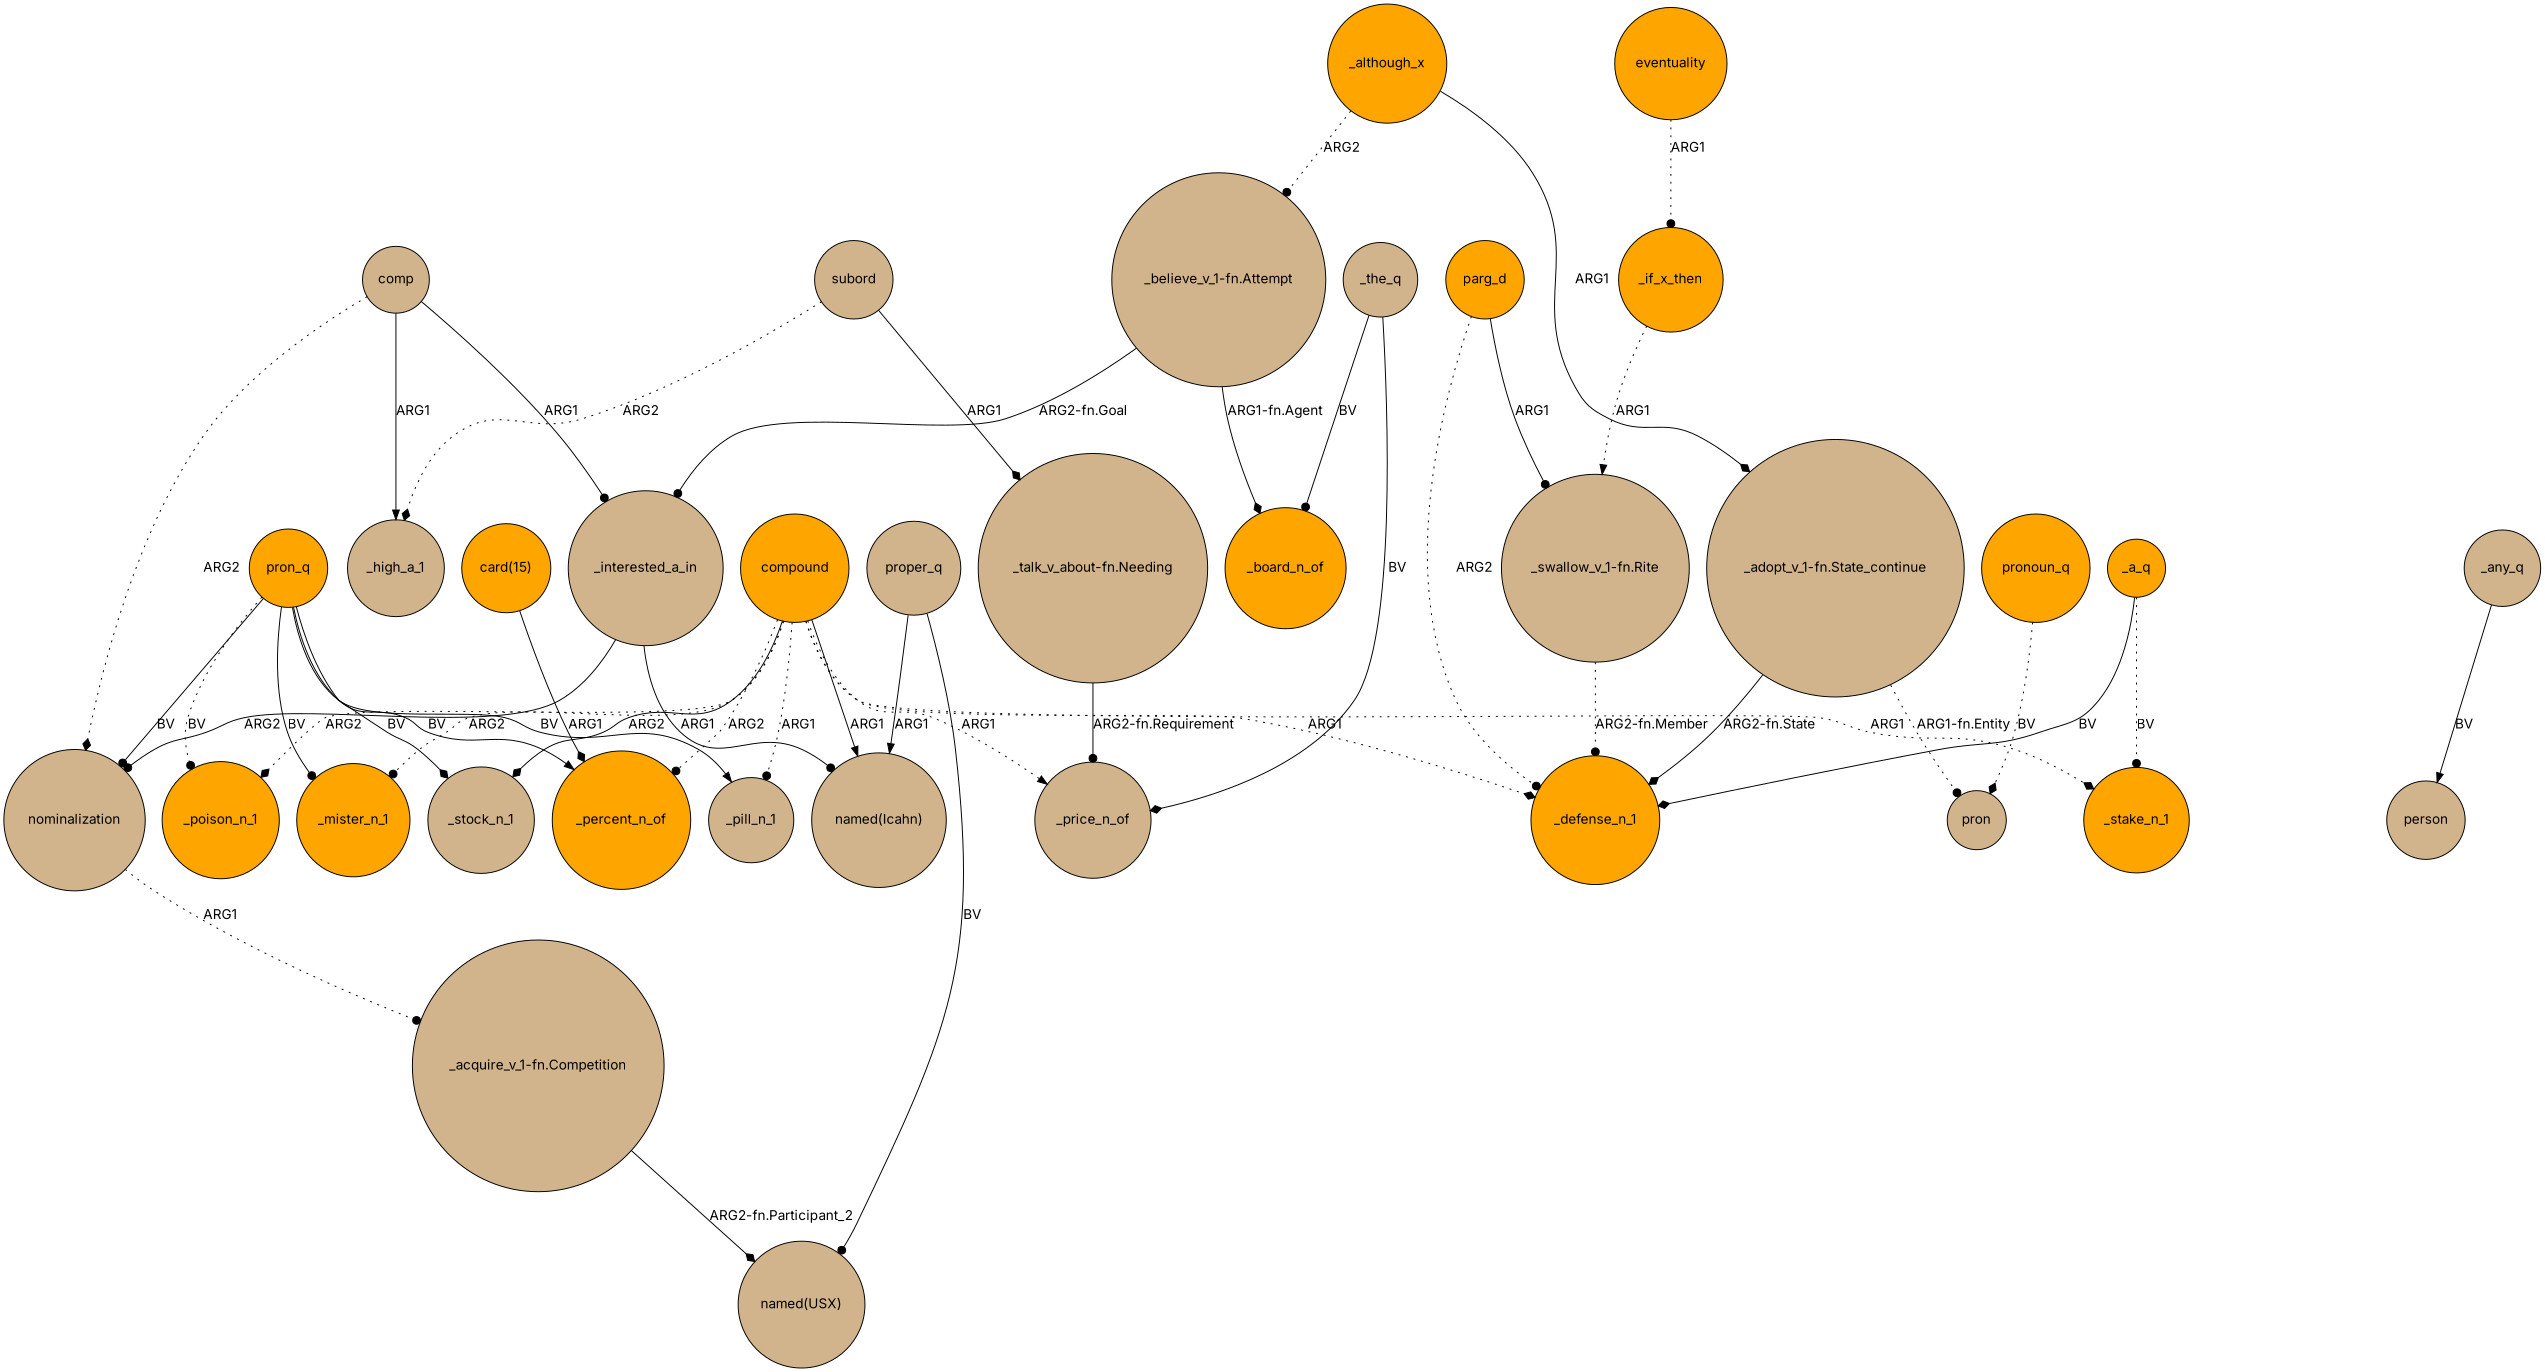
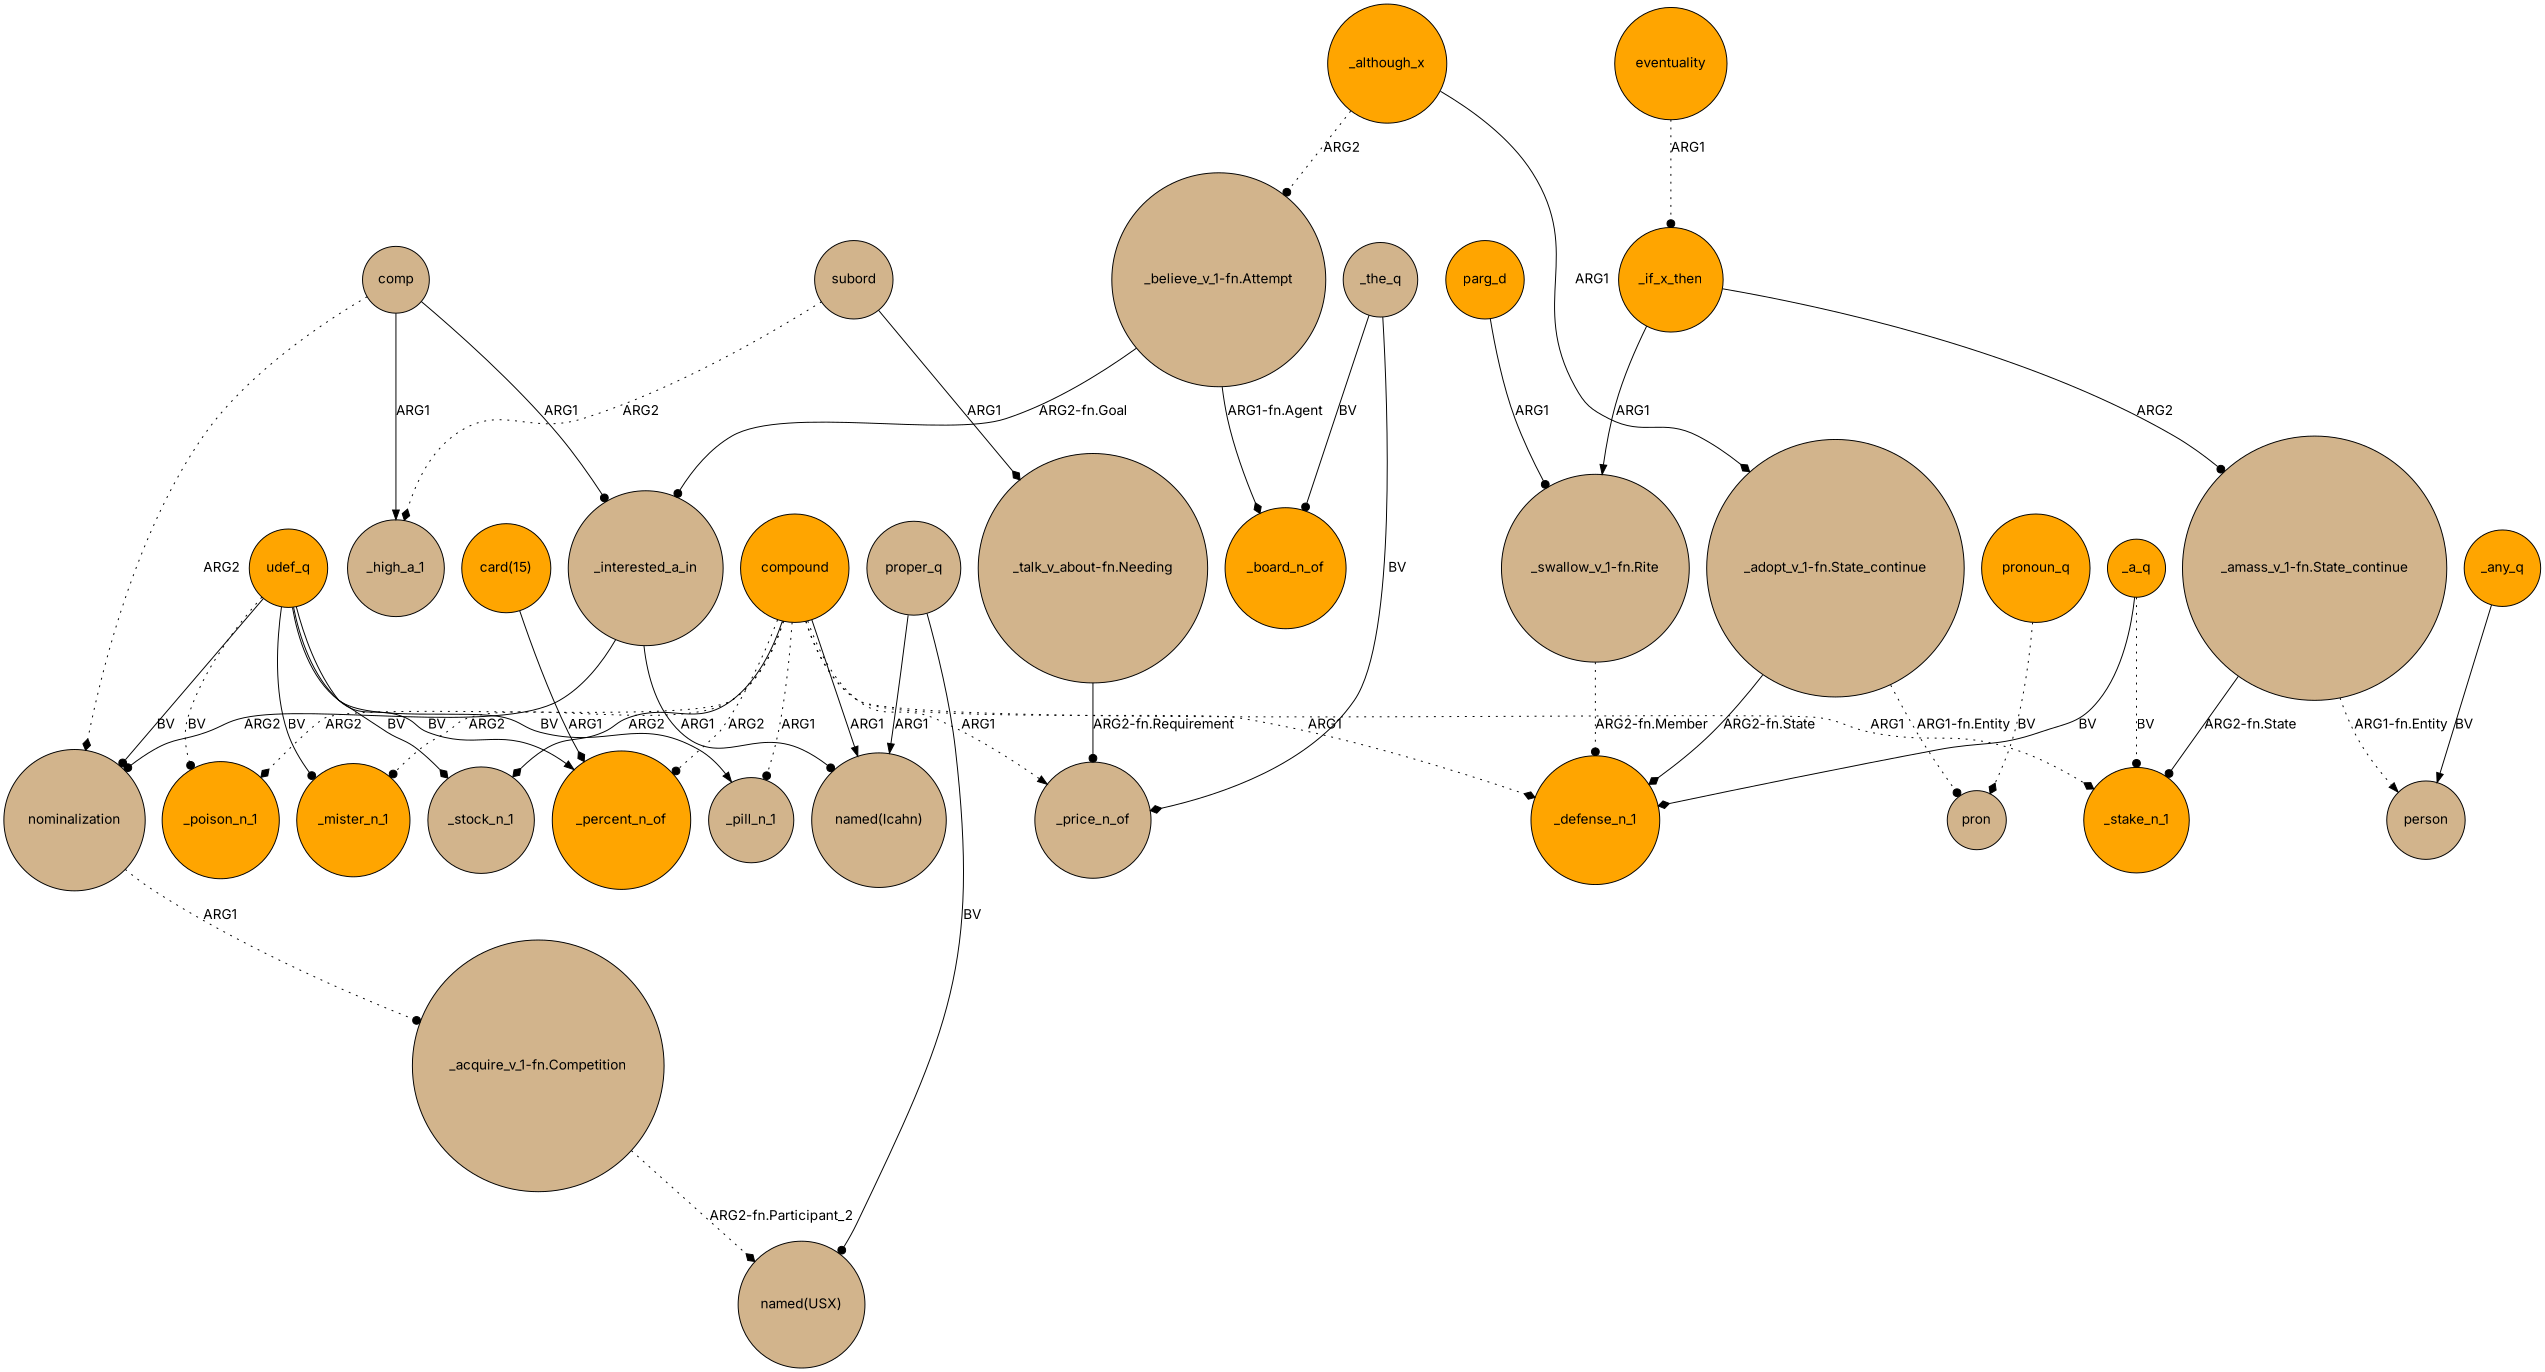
edge "_if_x_then" -> "_swallow_v_1-fn.Rite": style dotted -> solid
edge "parg_d" -> "_defense_n_1": removed, label "ARG2"
node "pron_q": label "pron_q" -> "udef_q"
node "_amass_v_1-fn.State_continue": added
node "_any_q": fillcolor tan -> orange
edge "_acquire_v_1-fn.Competition" -> "named(USX)": style solid -> dotted
